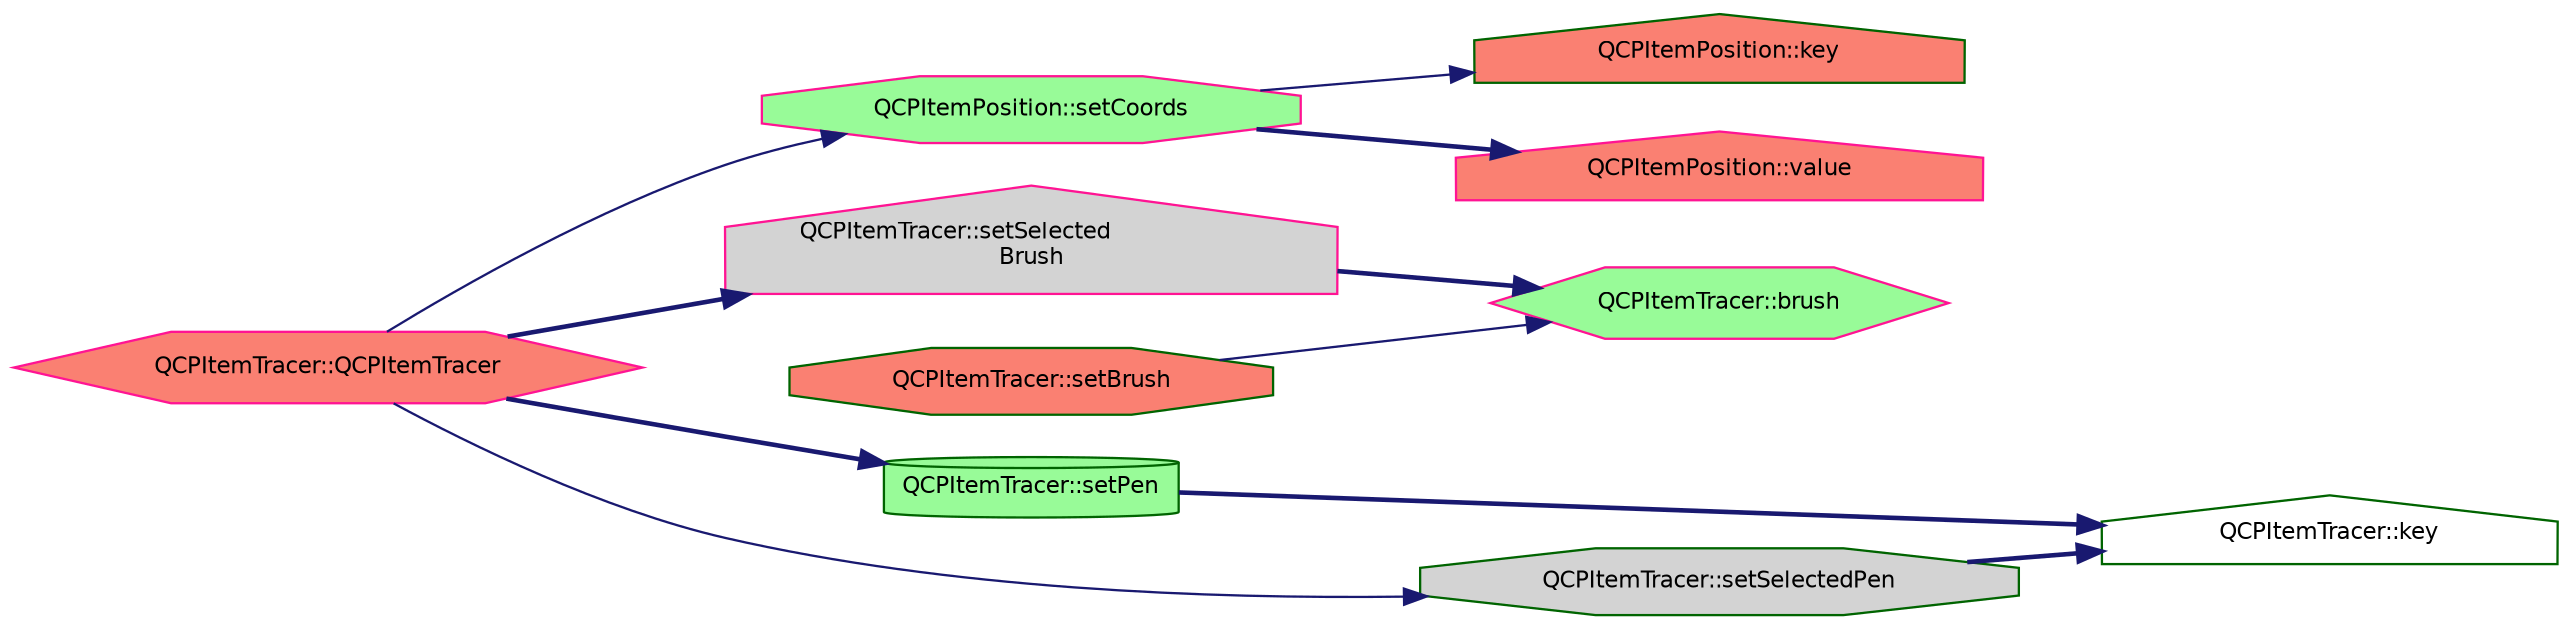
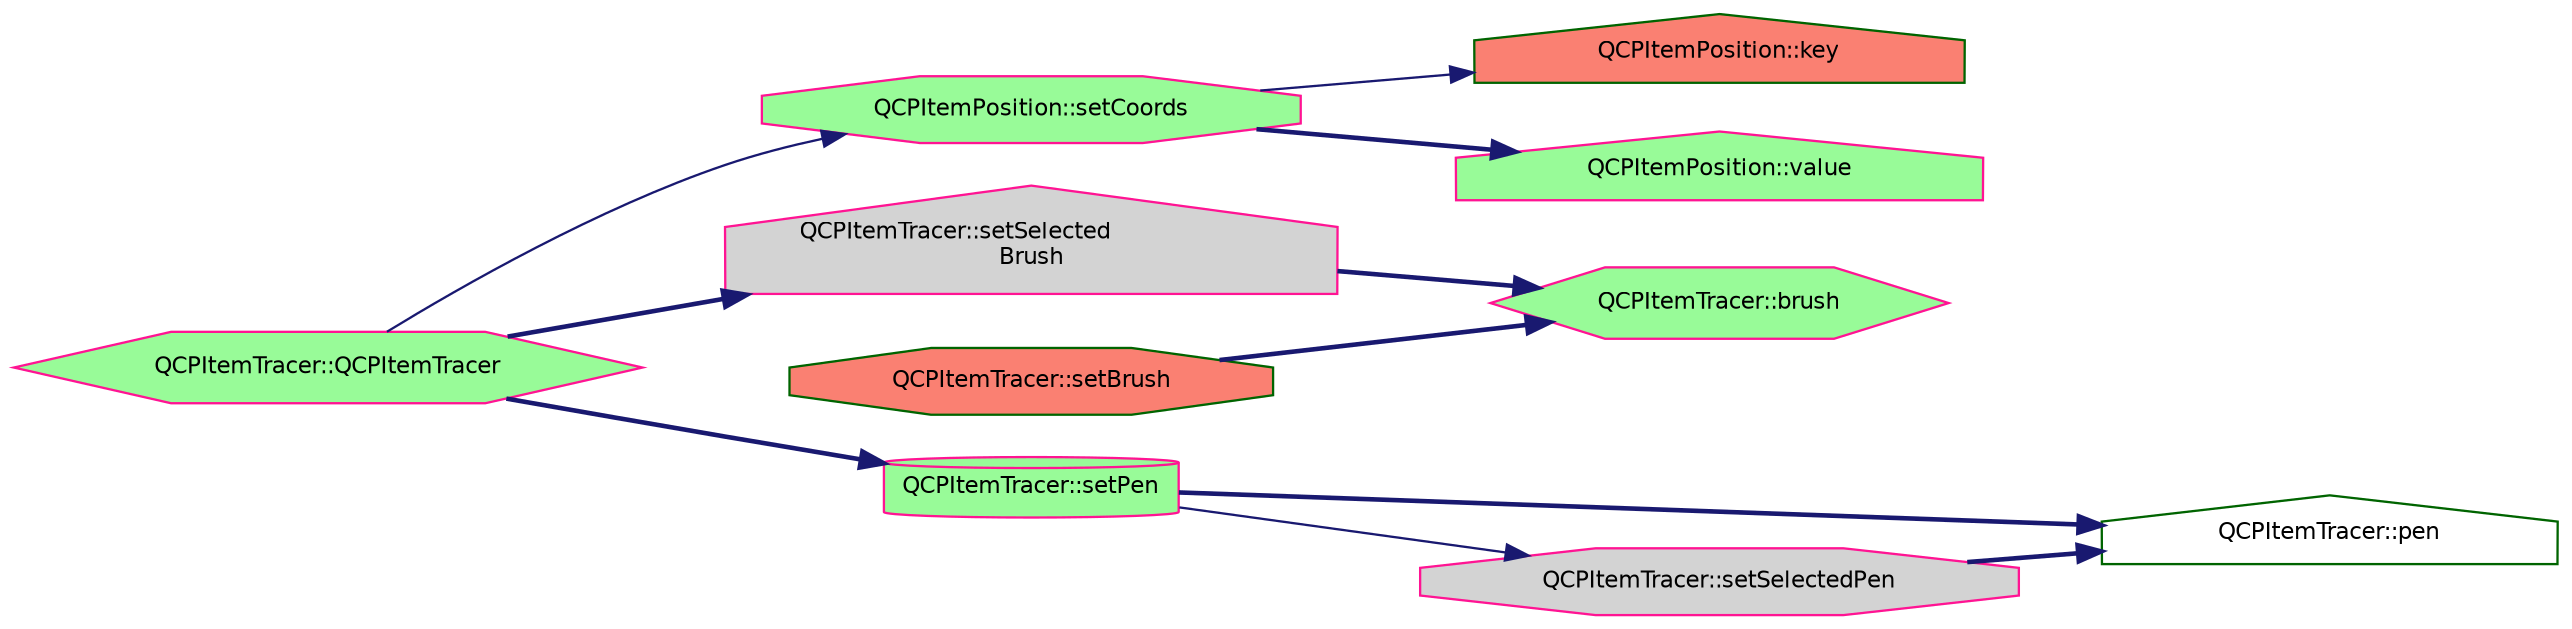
node "QCPItemPosition::value": fillcolor salmon -> palegreen
edge "QCPItemTracer::setBrush" -> "QCPItemTracer::brush": style solid -> bold
node "QCPItemTracer::QCPItemTracer": fillcolor salmon -> palegreen
node "QCPItemTracer::setPen": color darkgreen -> deeppink
node "QCPItemTracer::key": label "QCPItemTracer::key" -> "QCPItemTracer::pen"
edge "QCPItemTracer::QCPItemTracer" -> "QCPItemTracer::setSelectedPen": now "QCPItemTracer::setPen" -> "QCPItemTracer::setSelectedPen"
node "QCPItemTracer::setSelectedPen": color darkgreen -> deeppink
